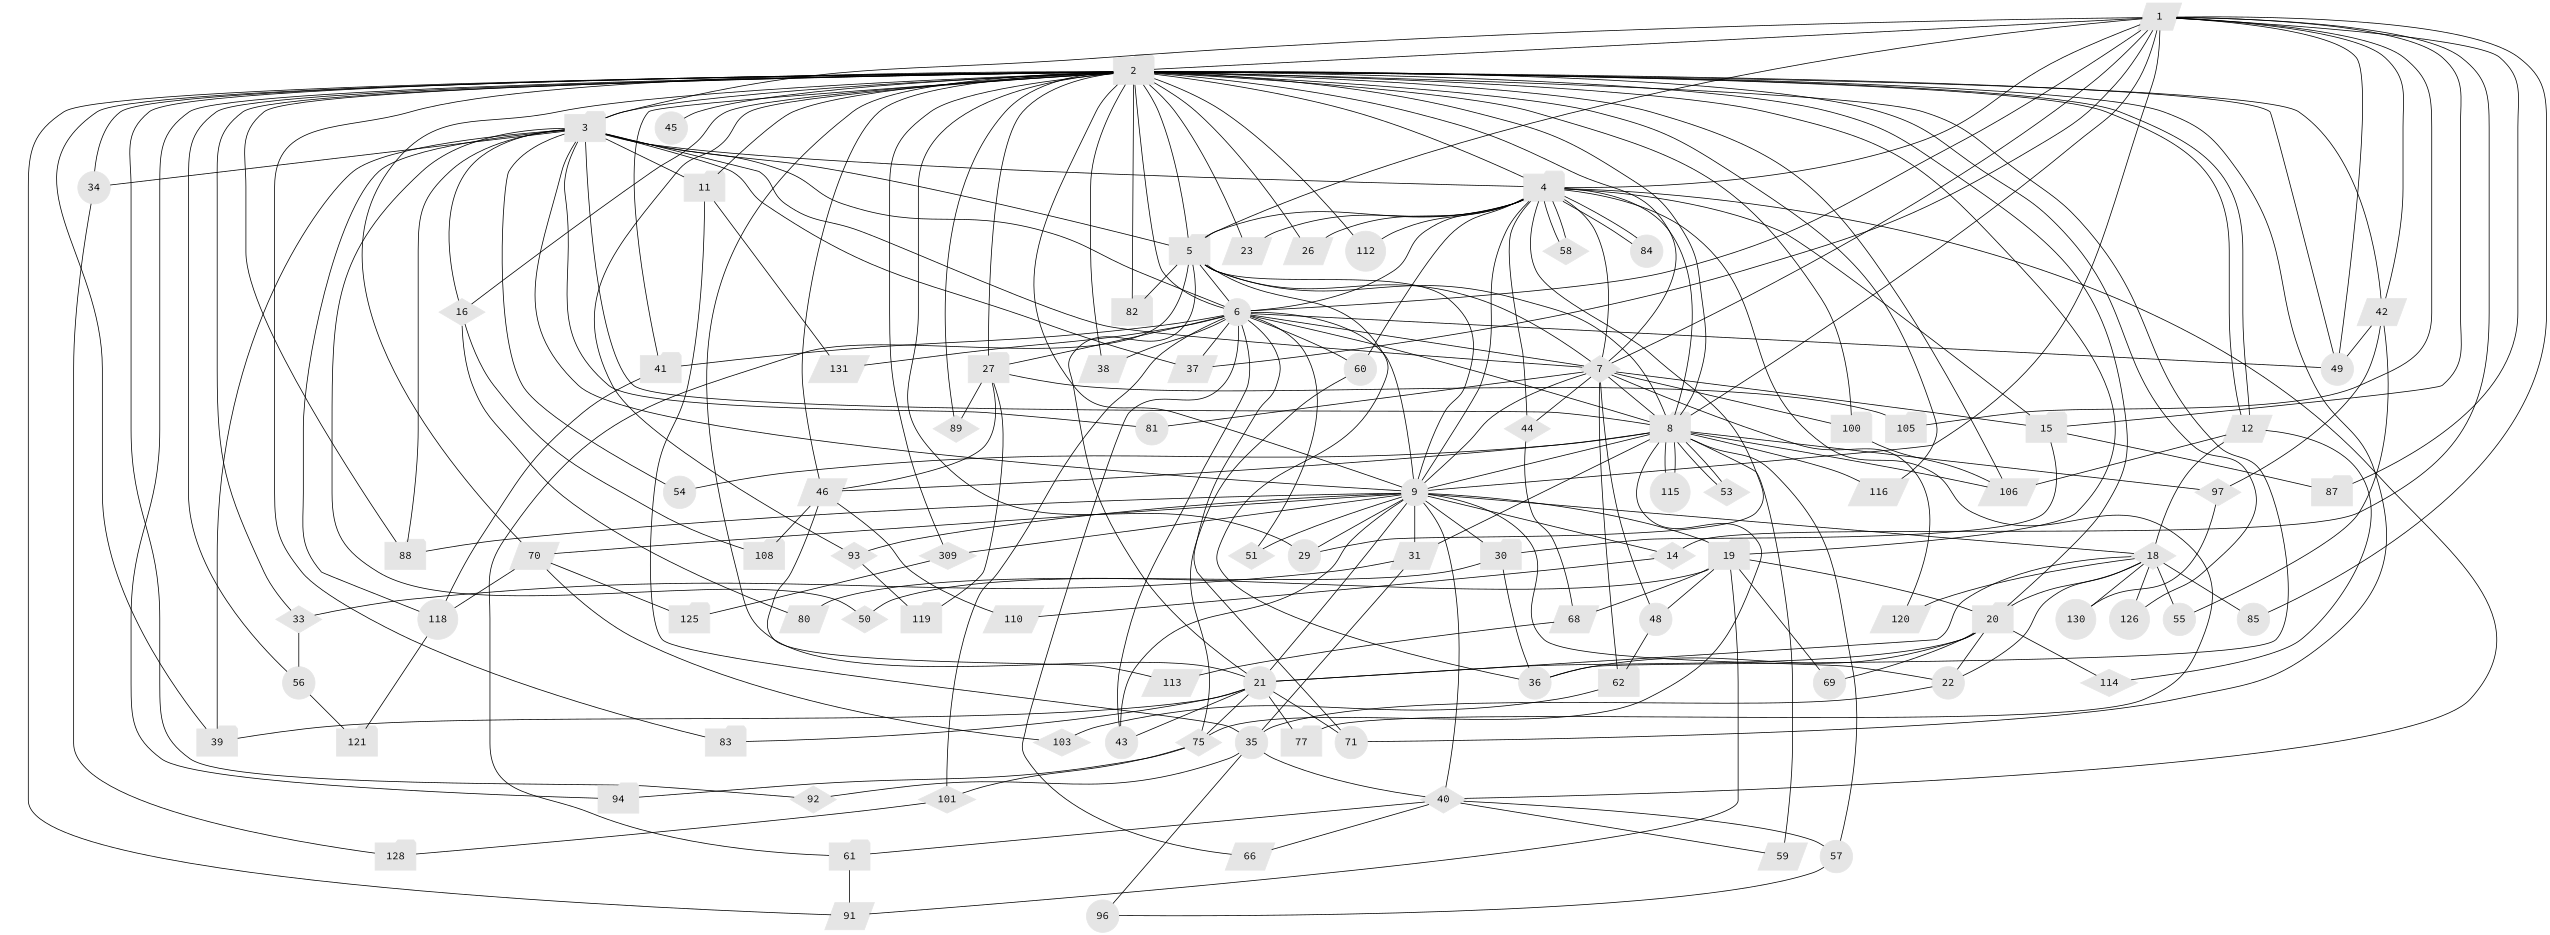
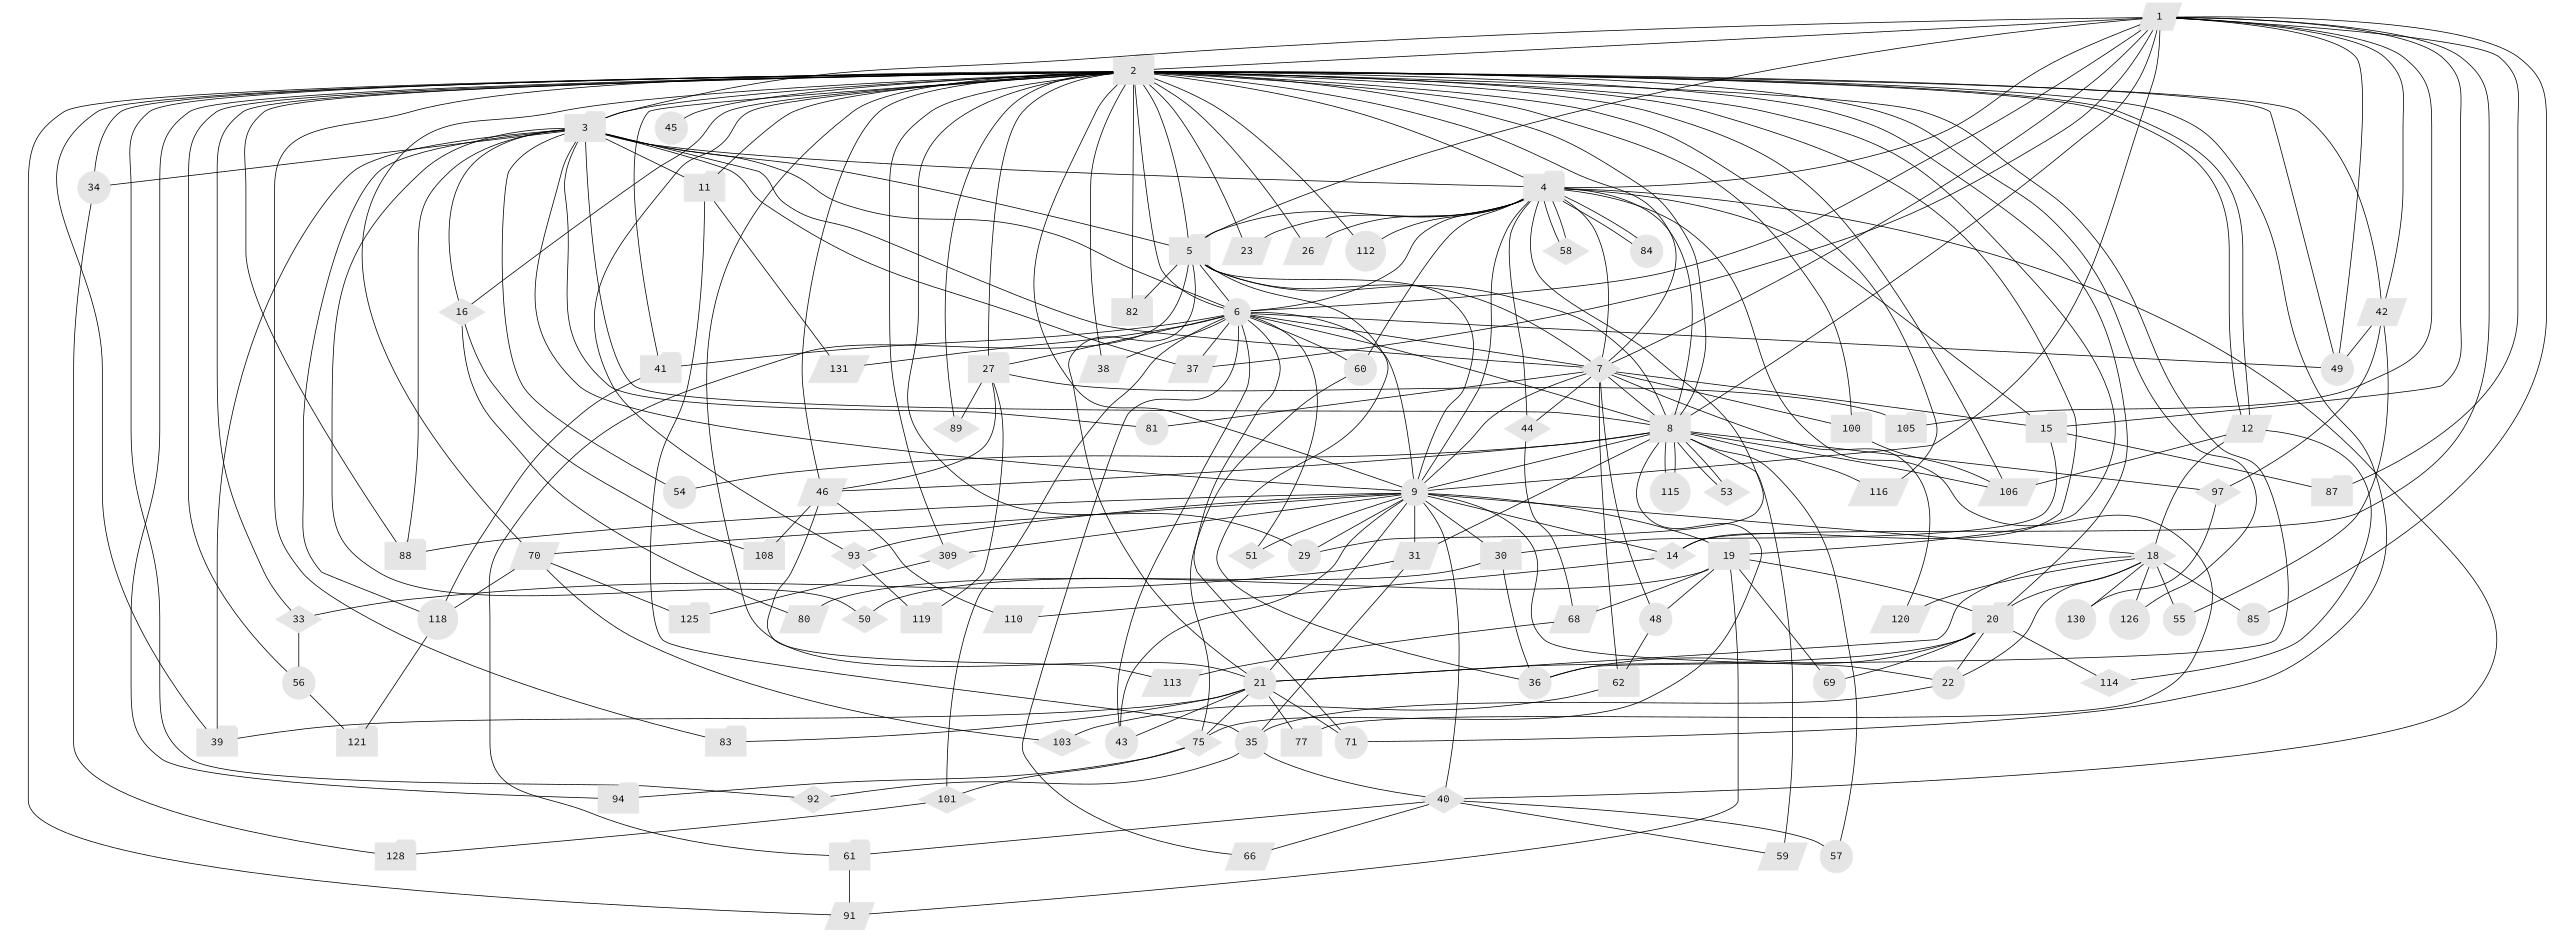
edge "2" -- "14": added
node "96": removed
